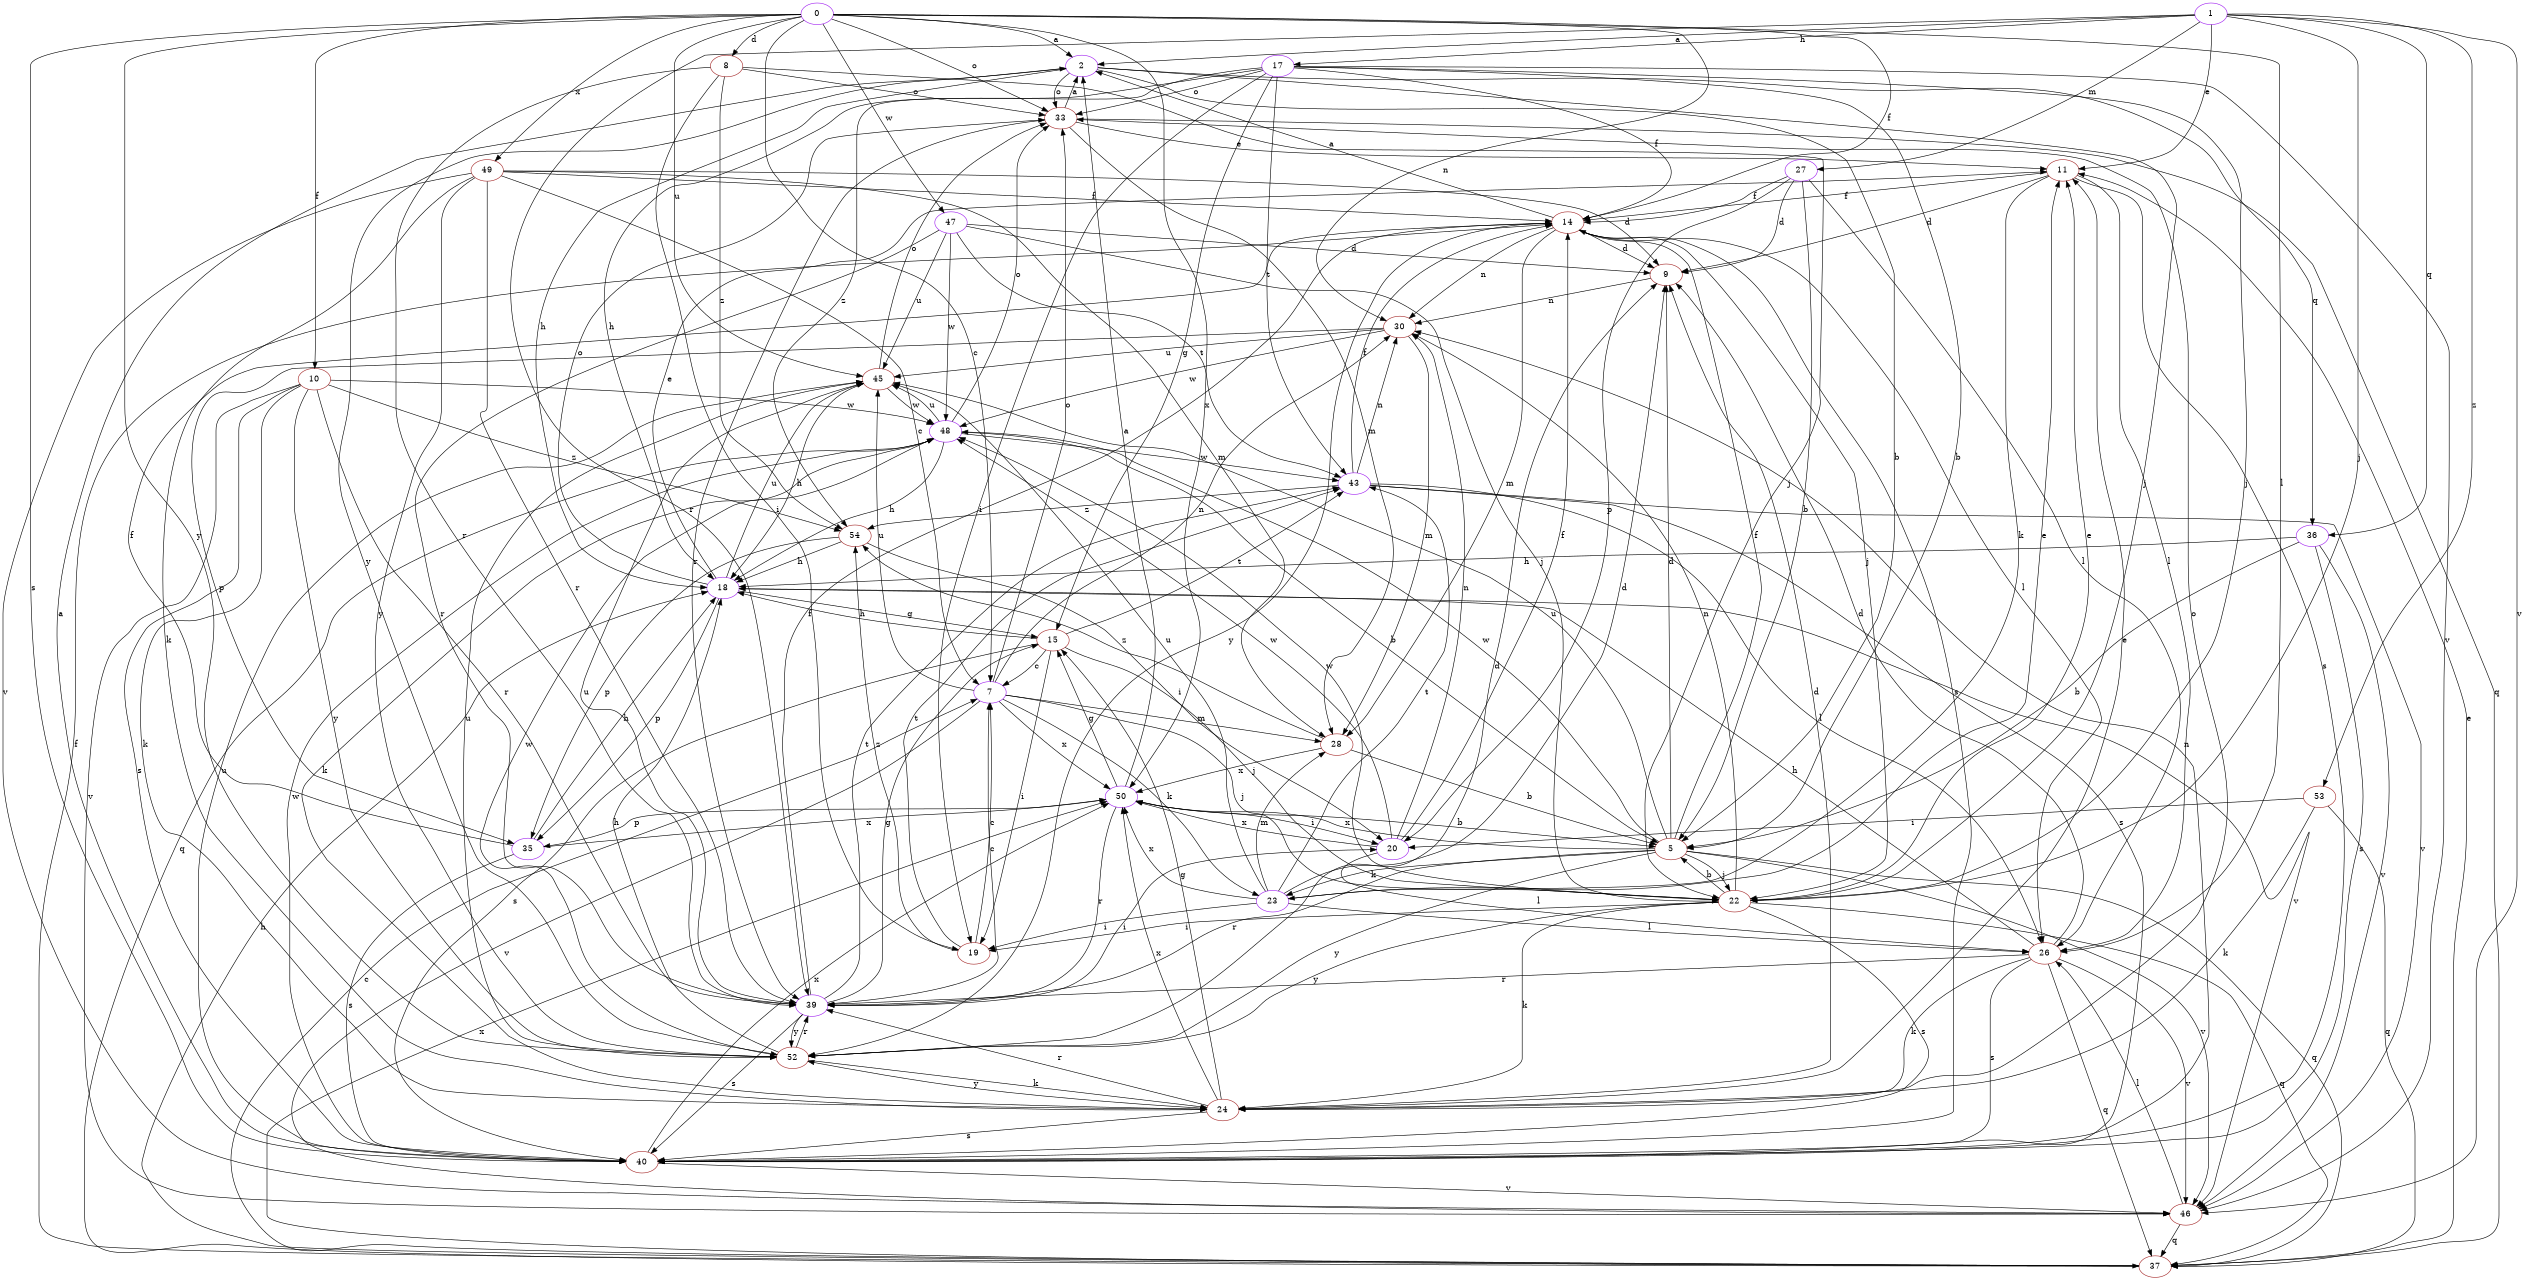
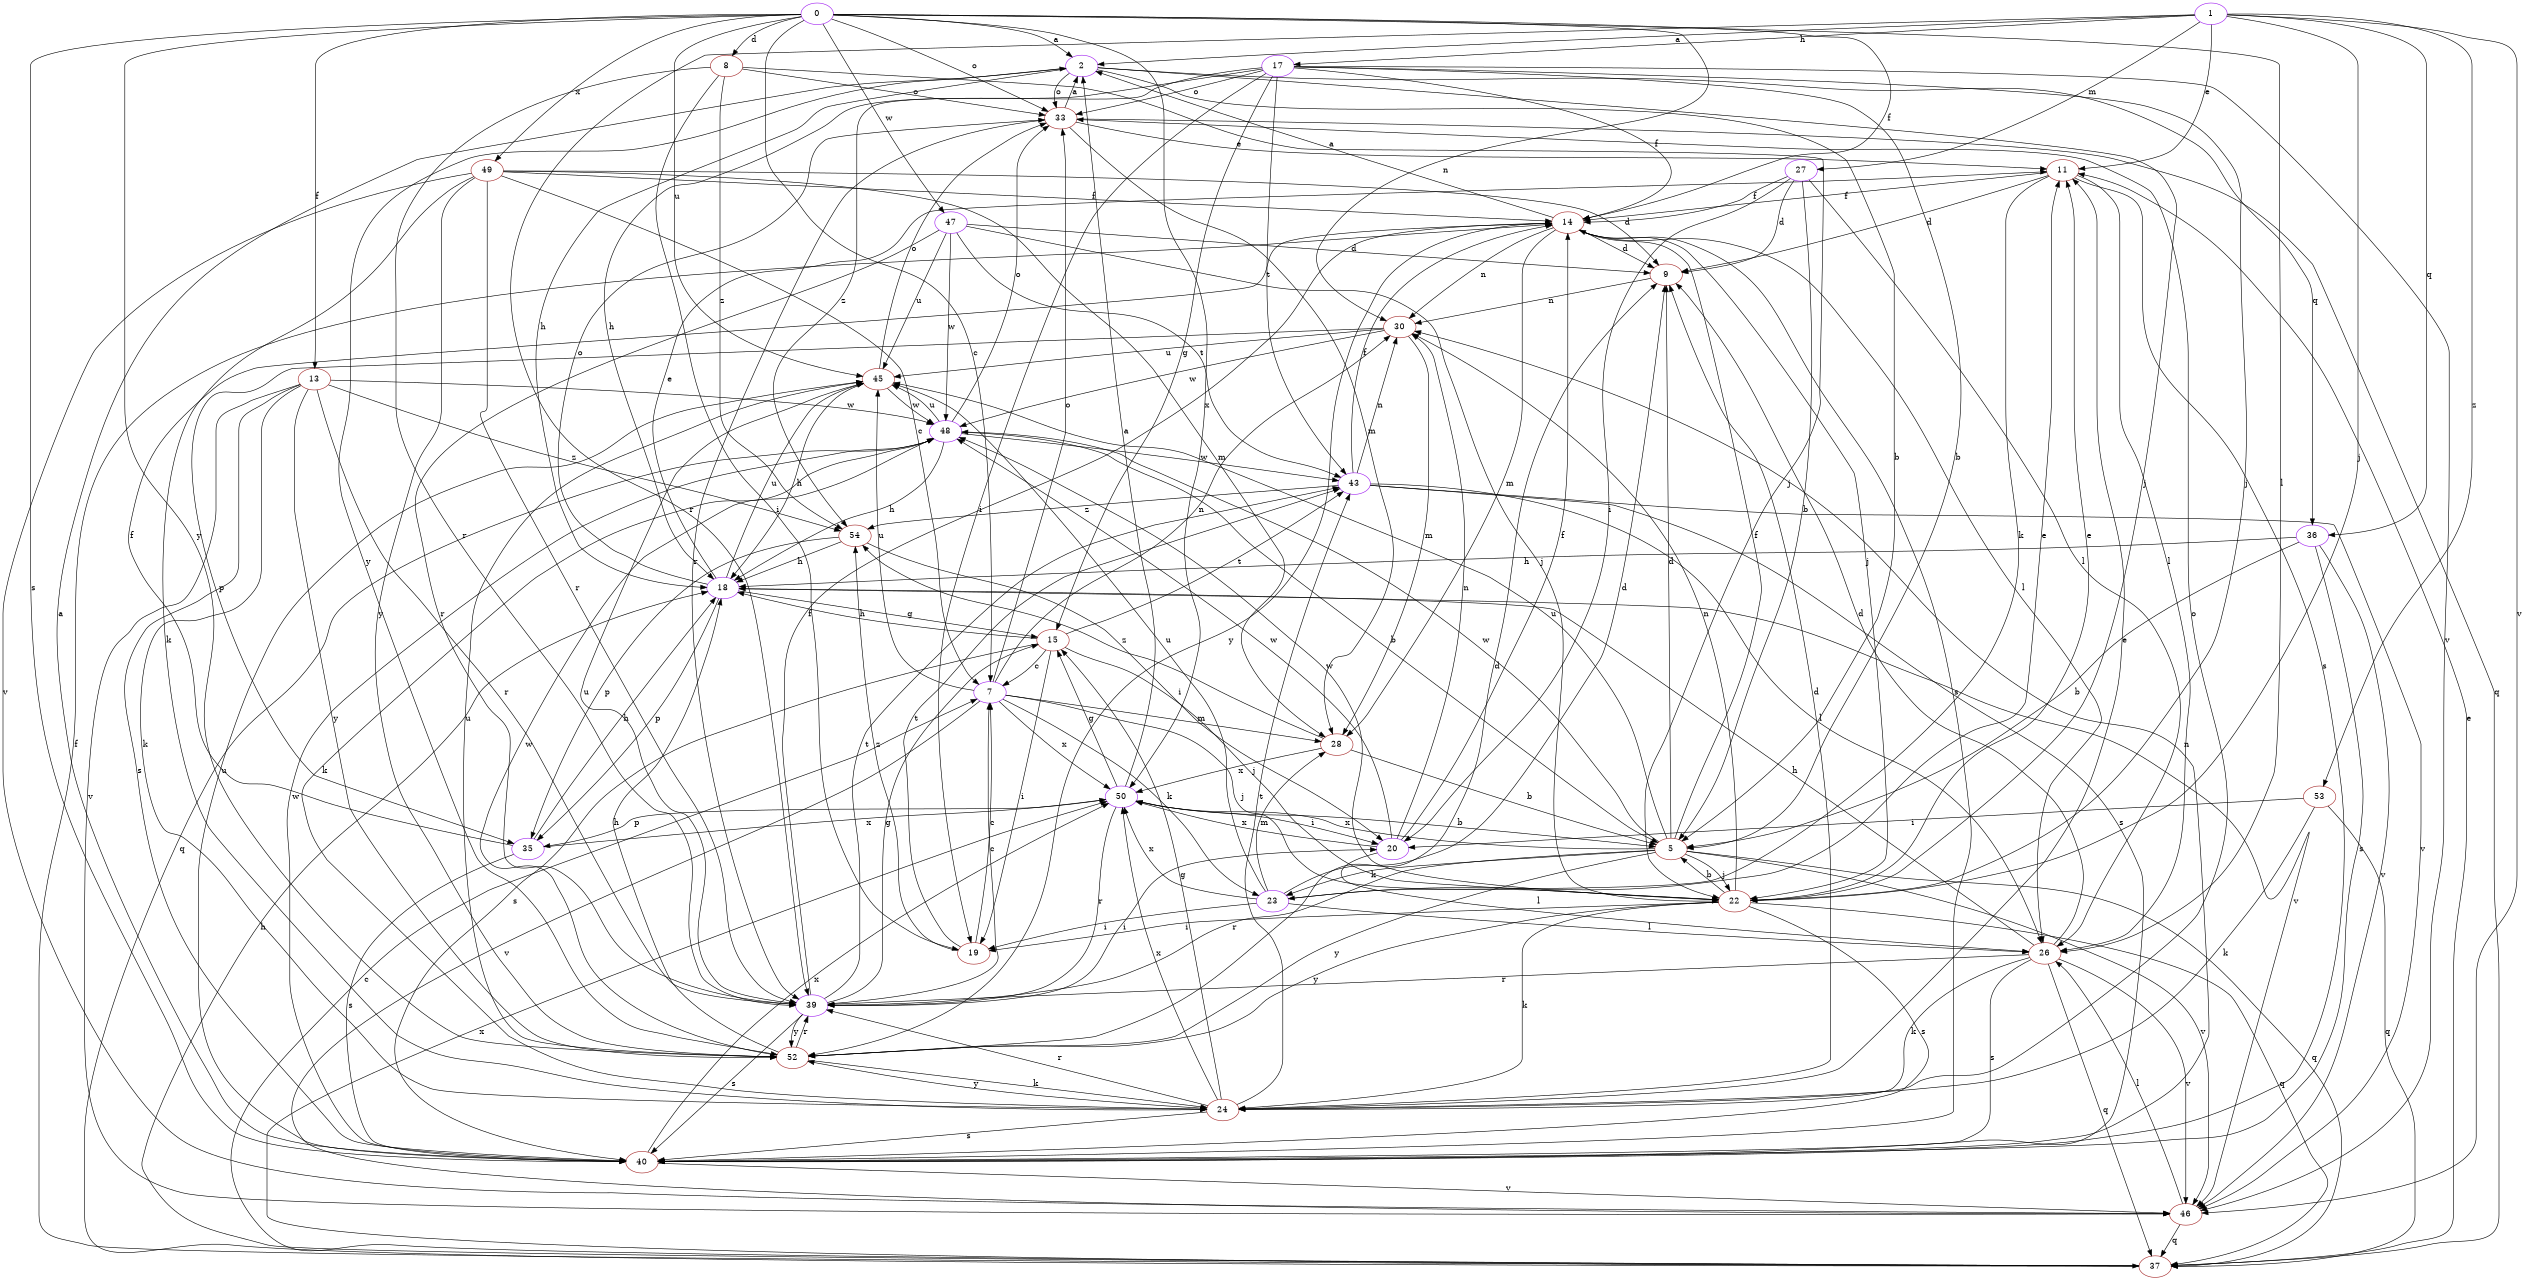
node "10": label "10" -> "13"
edge "27" -> "20": label "p" -> "i"
edge "23" -> "43": now "24" -> "43"
